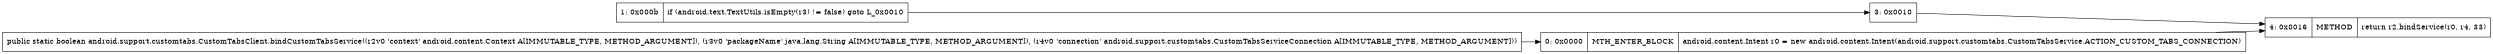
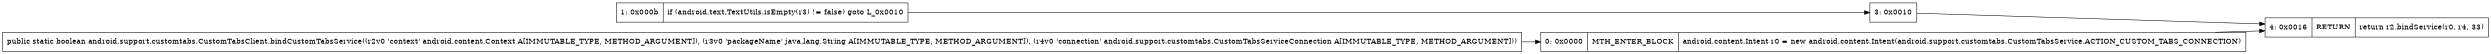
node "4: 0x0016": text "METHOD" -> "RETURN"
